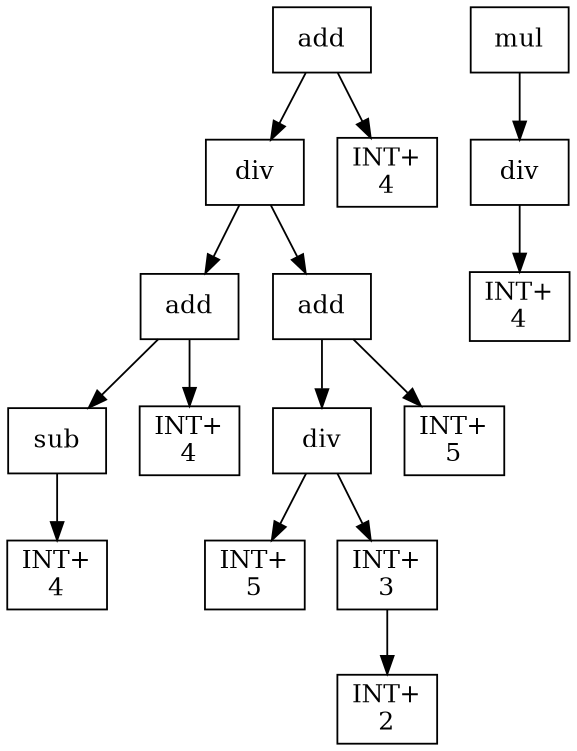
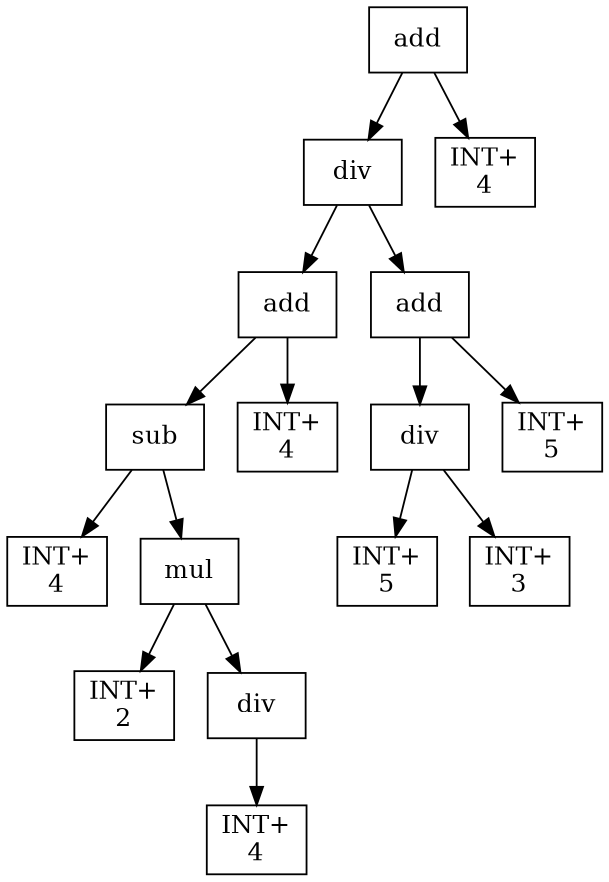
edge "sub" -> "mul": added
edge "INT+ 3" -> "INT+ 2": now "mul" -> "INT+ 2"
